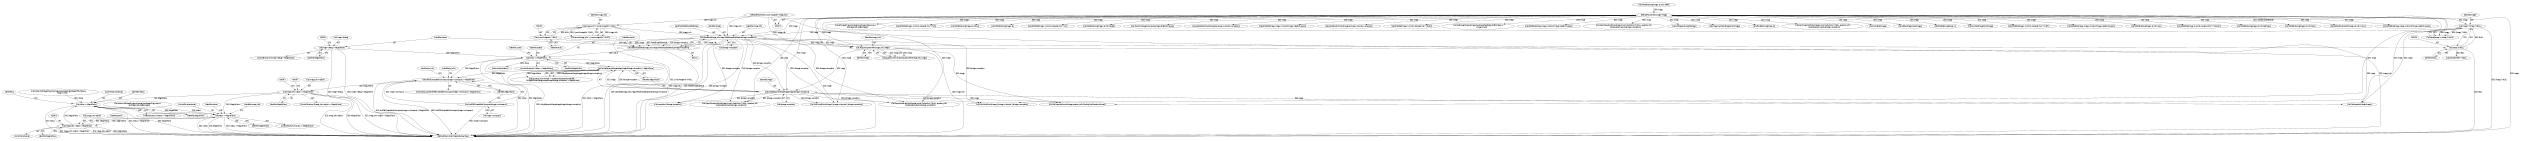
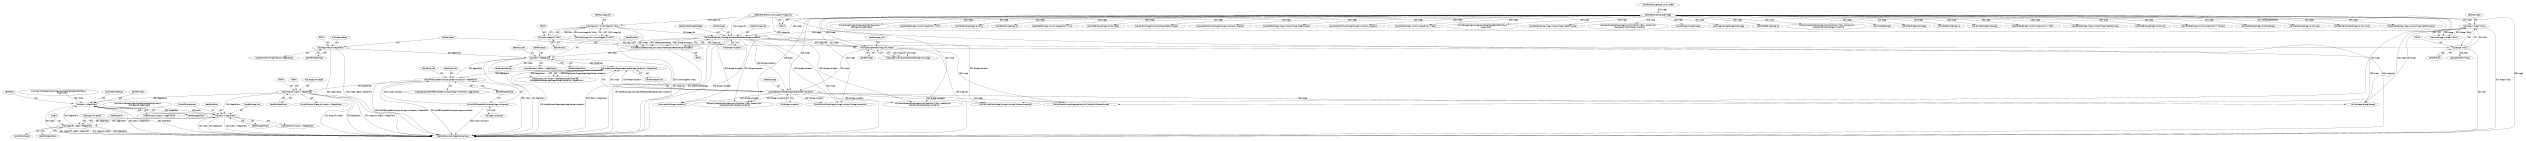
node "(Call,break(image != (Image *) NULL))": label "(Call,break(image != (Image *) NULL))" -> "(Call,assert(image != (Image *) NULL))"
